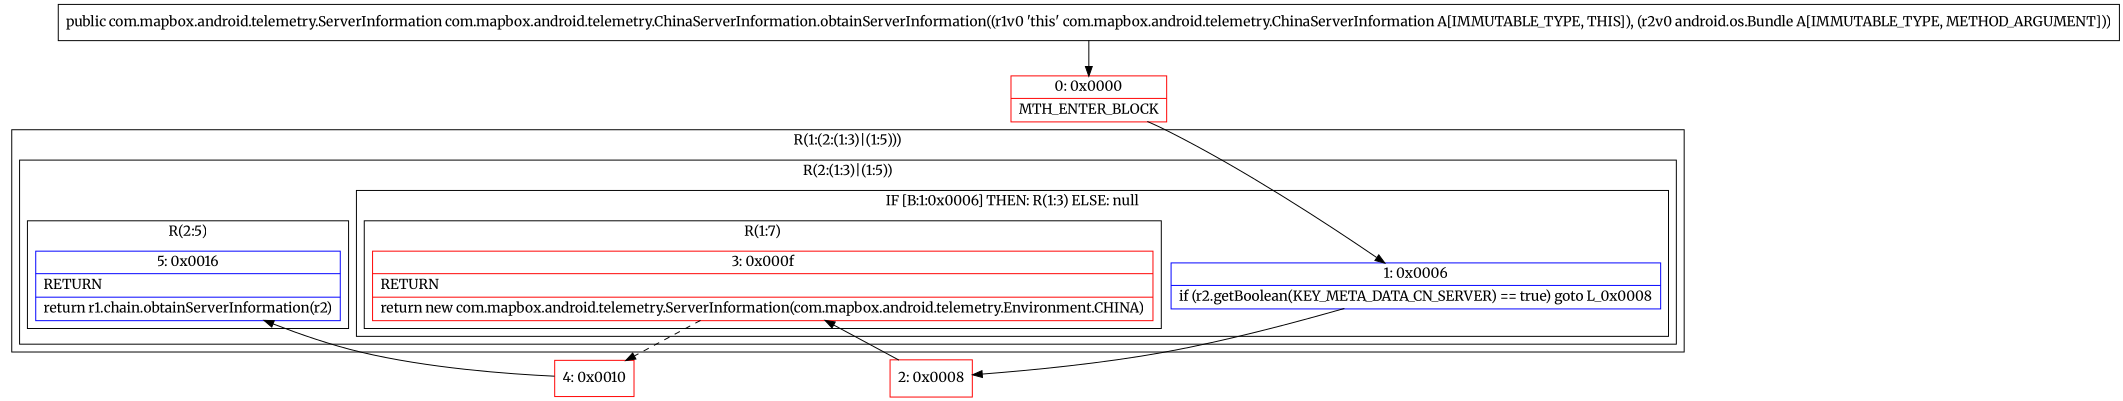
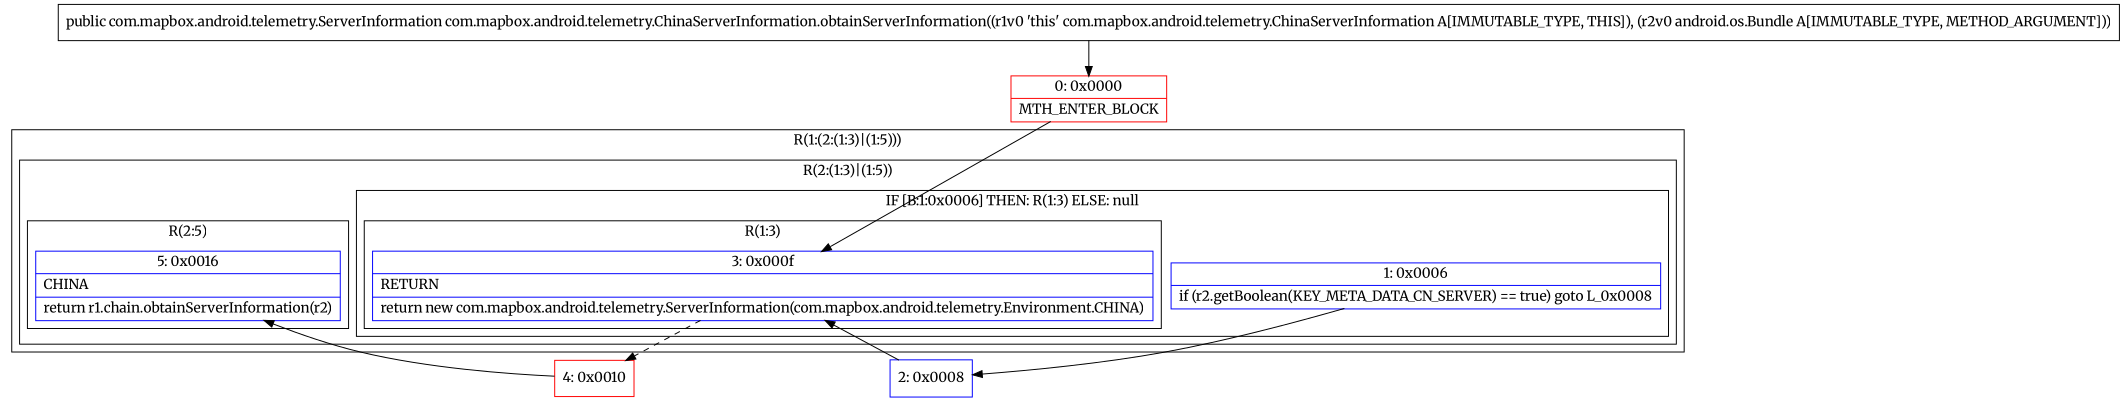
edge "0: 0x0000" -> "1: 0x0006": now "0: 0x0000" -> "3: 0x000f"
cluster "R(1:7)": label "R(1:7)" -> "R(1:3)"
node "5: 0x0016": text "RETURN" -> "CHINA"
node "3: 0x000f": color red -> blue
node "2: 0x0008": color red -> blue
